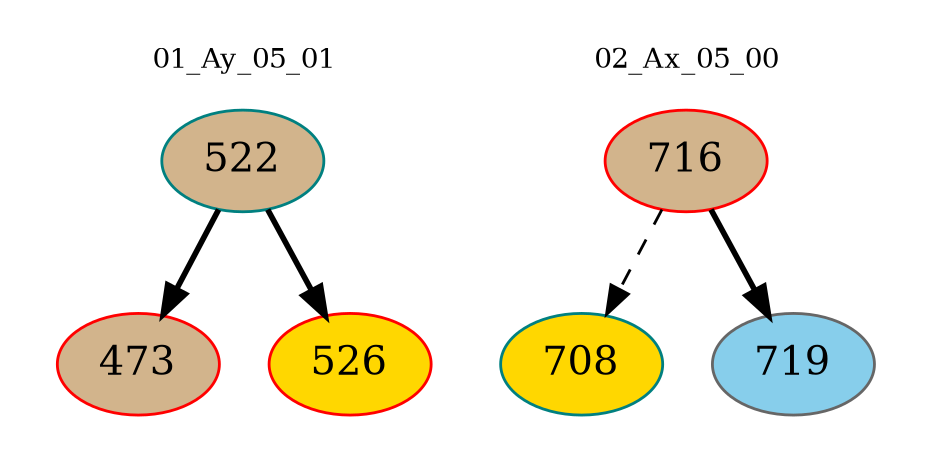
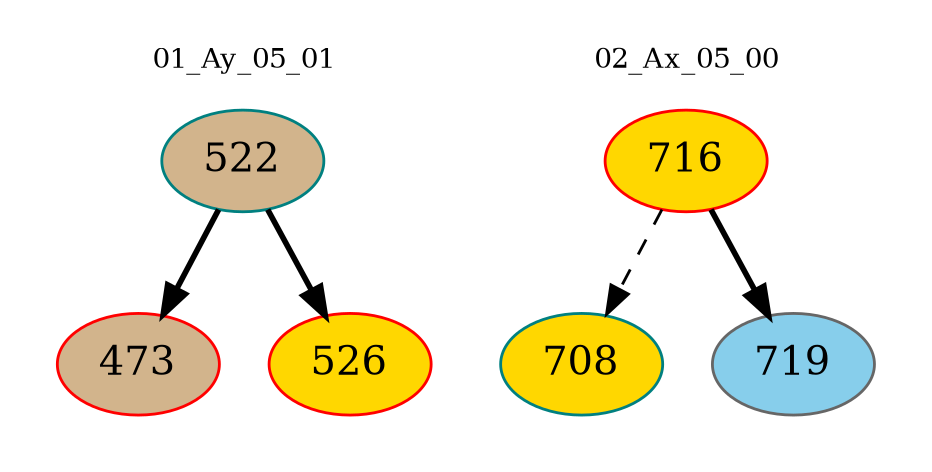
node "716": fillcolor tan -> gold
